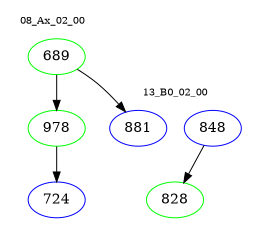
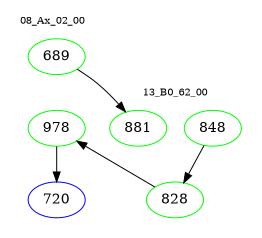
edge "689" -> "978": now "828" -> "978"
cluster "13_B0_02_00": label "13_B0_02_00" -> "13_B0_62_00"
node "881": color blue -> green
node "848": color blue -> green
node "724": label "724" -> "720"
